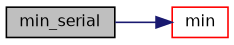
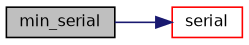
node "min": label "min" -> "serial"
